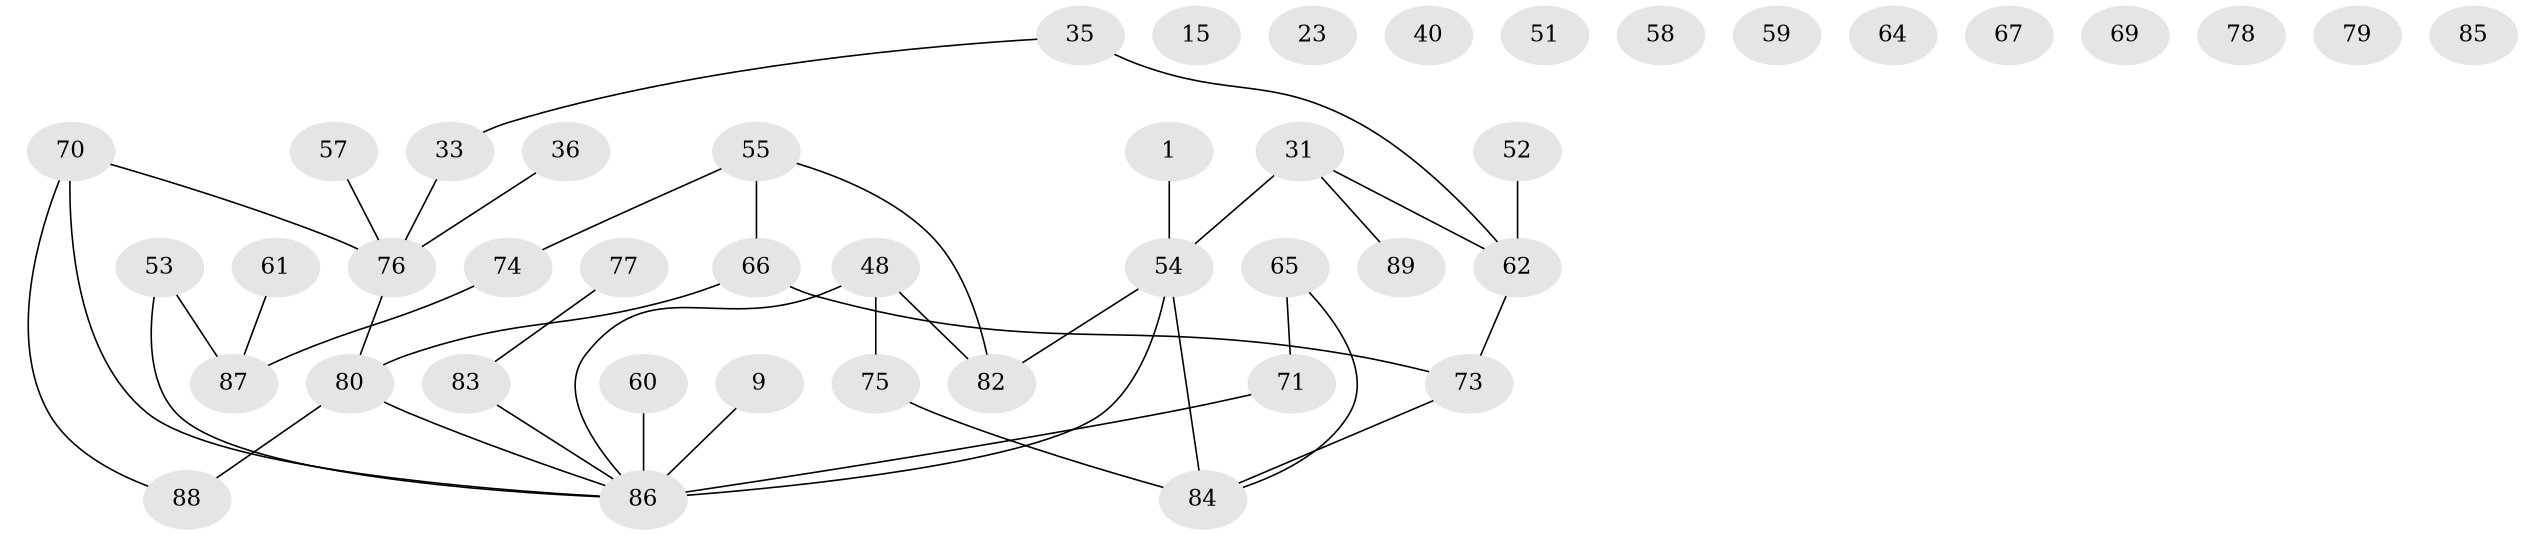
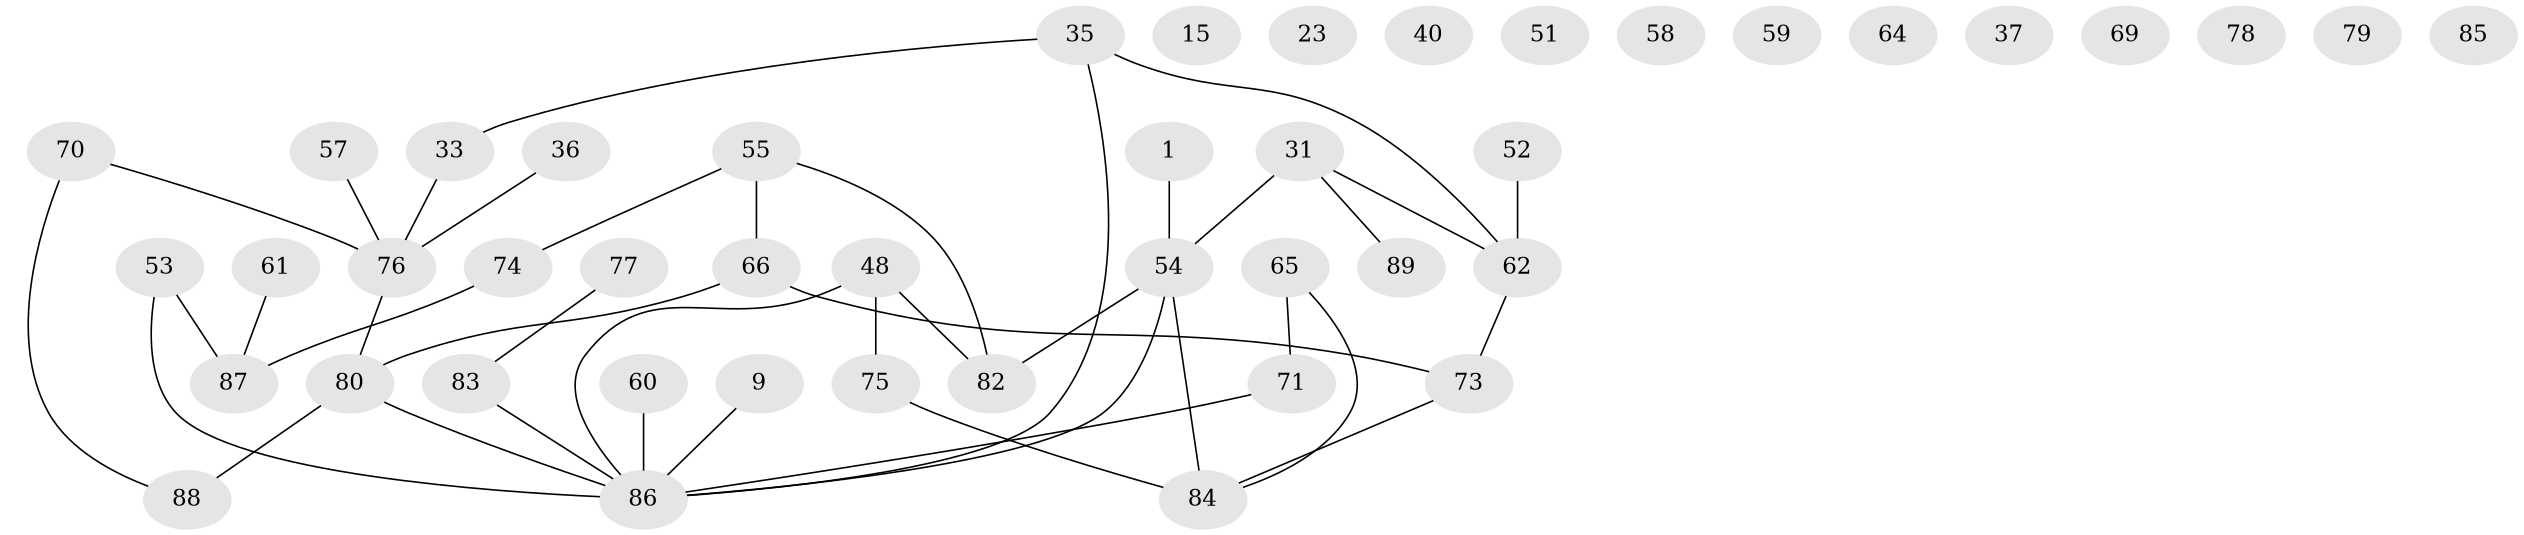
node "67": label "67" -> "37"
edge "70" -- "86": now "35" -- "86"
